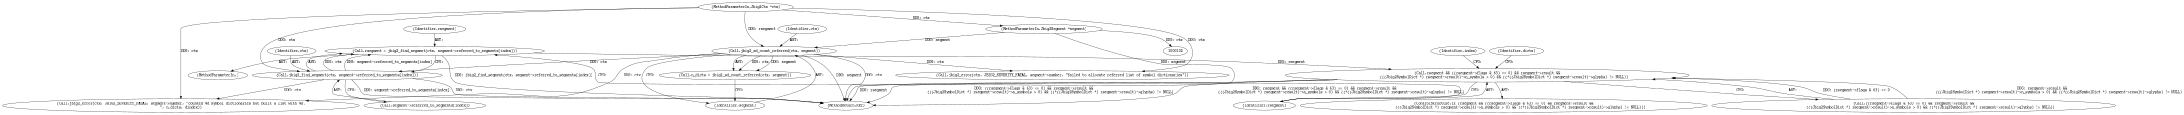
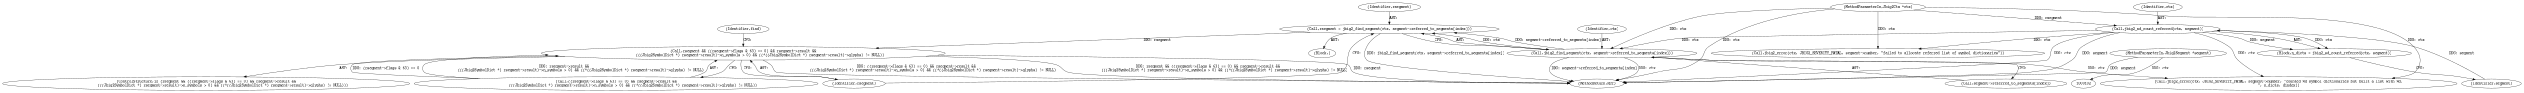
edge "(MethodParameterIn,Jbig2Ctx *ctx)" -> "(MethodParameterIn,Jbig2Segment *segment)": now "(MethodParameterIn,Jbig2Ctx *ctx)" -> "(MethodReturn,RET)"
edge "(MethodParameterIn,Jbig2Segment *segment)" -> "(Call,jbig2_sd_count_referred(ctx, segment))": removed, label "DDG: segment"
node "(Identifier,index)": label "(Identifier,index)" -> "(Identifier,find)"
node "(Identifier,dicts)": removed
edge "(Call,jbig2_sd_count_referred(ctx, segment))" -> "(Identifier,segment)": removed, label "CFG:"
node "(MethodParameterIn,)": label "(MethodParameterIn,)" -> "(Block,)"
node "(Call,n_dicts = jbig2_sd_count_referred(ctx, segment))": label "(Call,n_dicts = jbig2_sd_count_referred(ctx, segment))" -> "(Block,n_dicts = jbig2_sd_count_referred(ctx, segment))"
edge "(Identifier,segment)" -> "(Call,jbig2_sd_count_referred(ctx, segment))": label "AST: " -> "DDG: segment"
